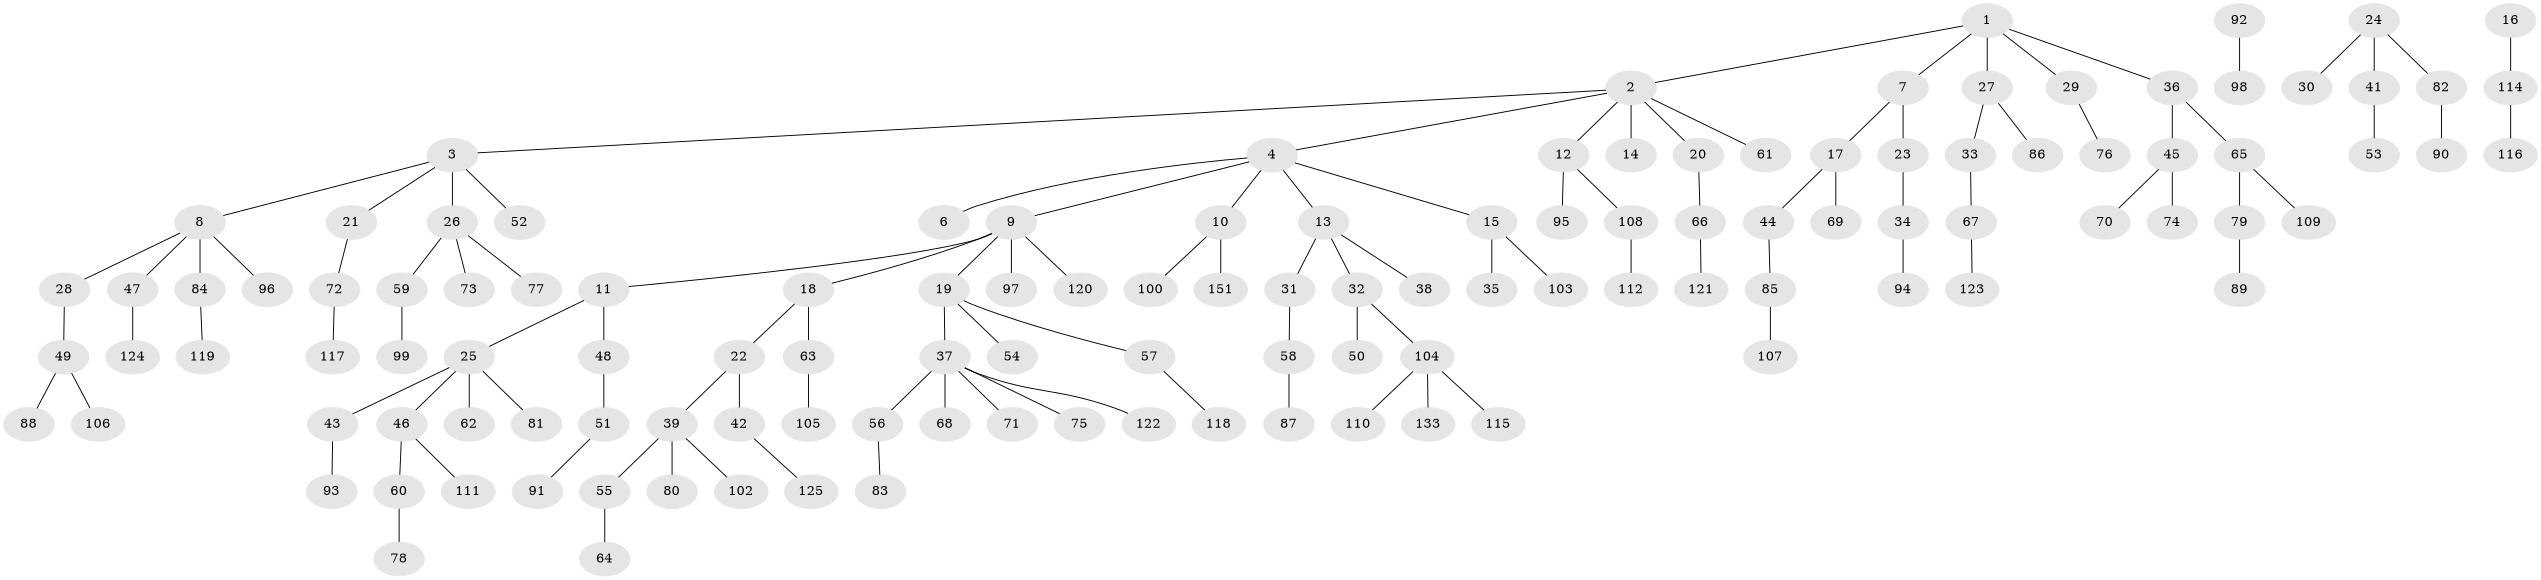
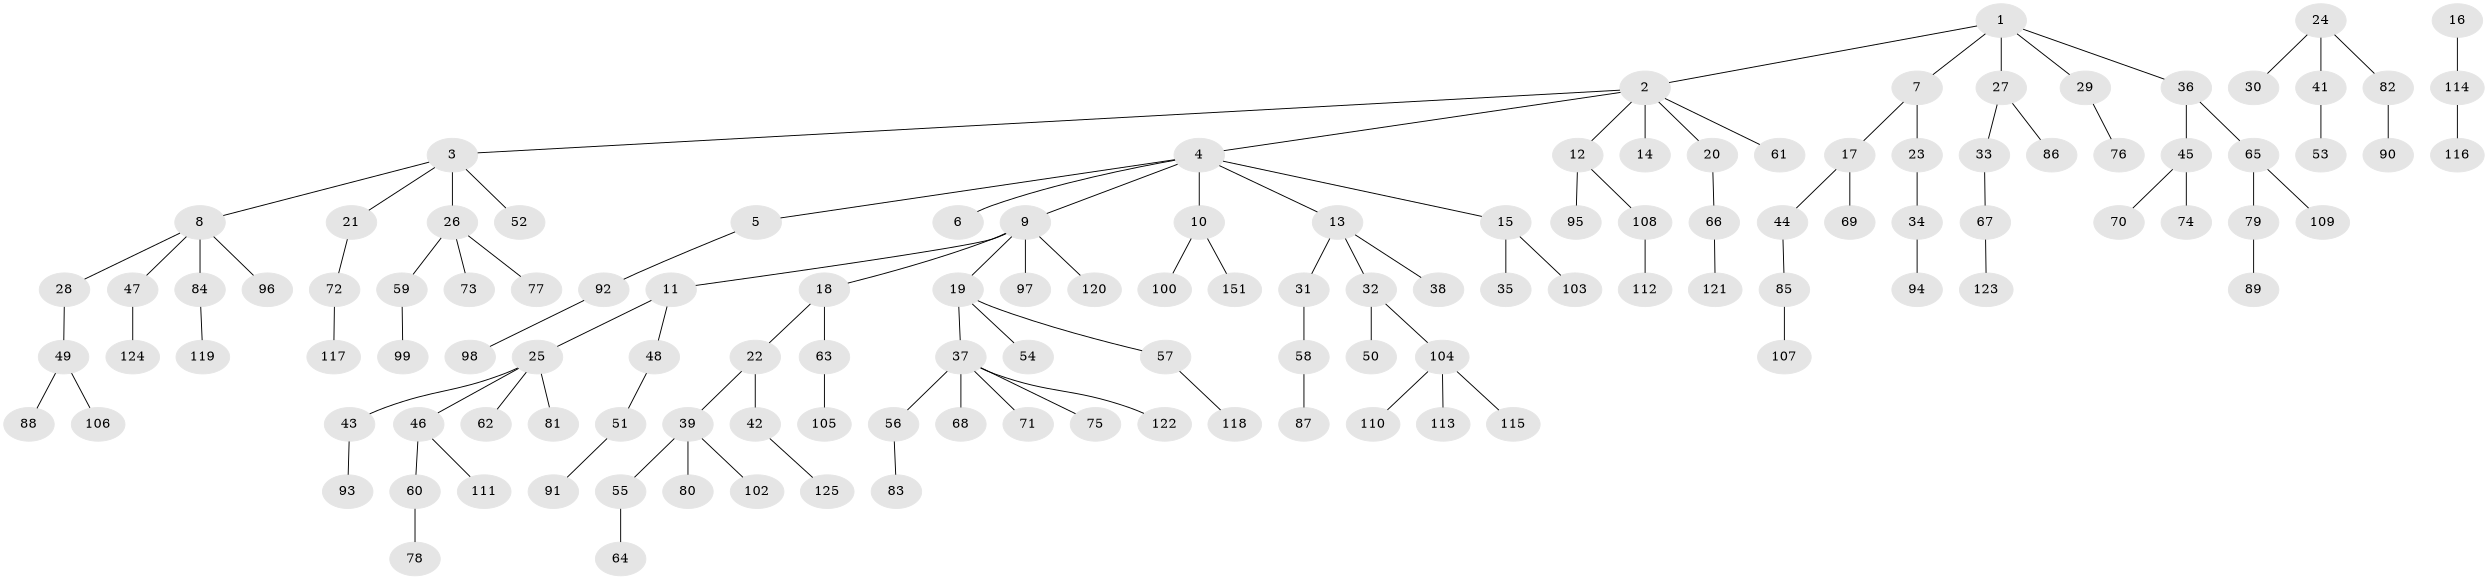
node "5": added
node "133": label "133" -> "113"
